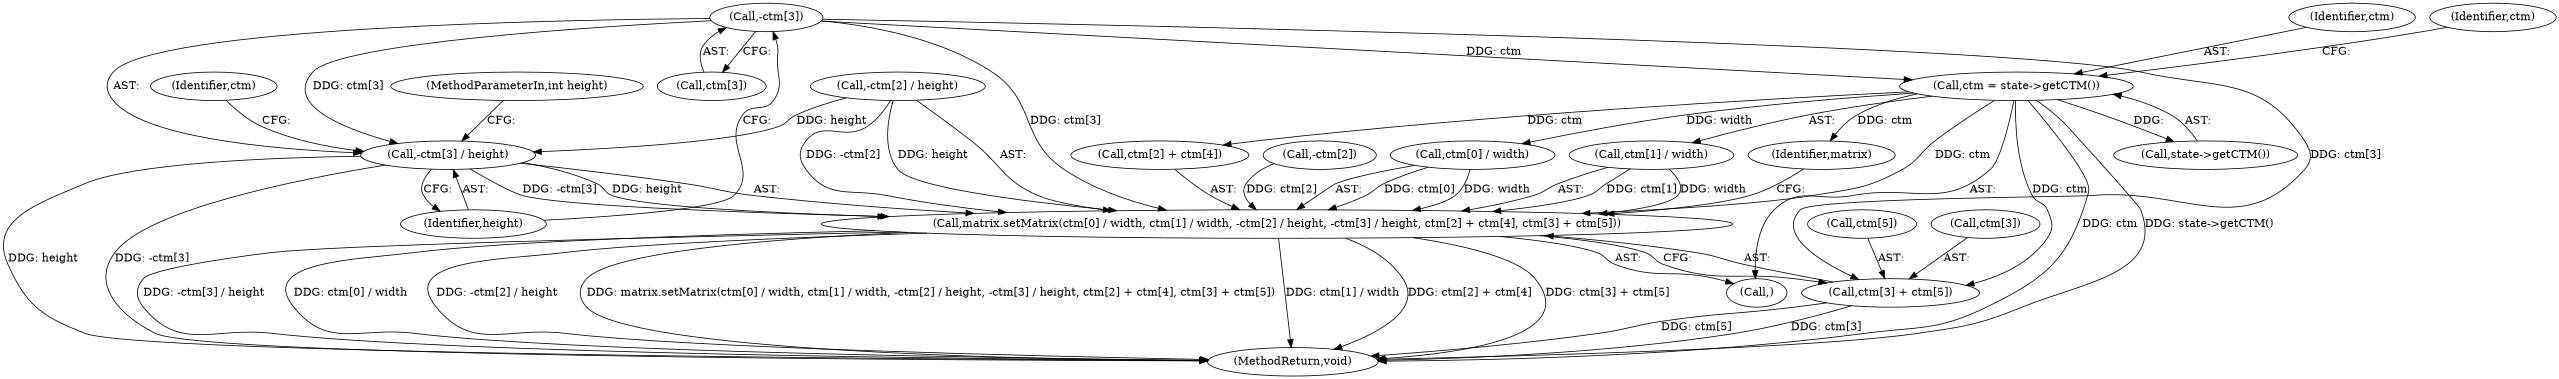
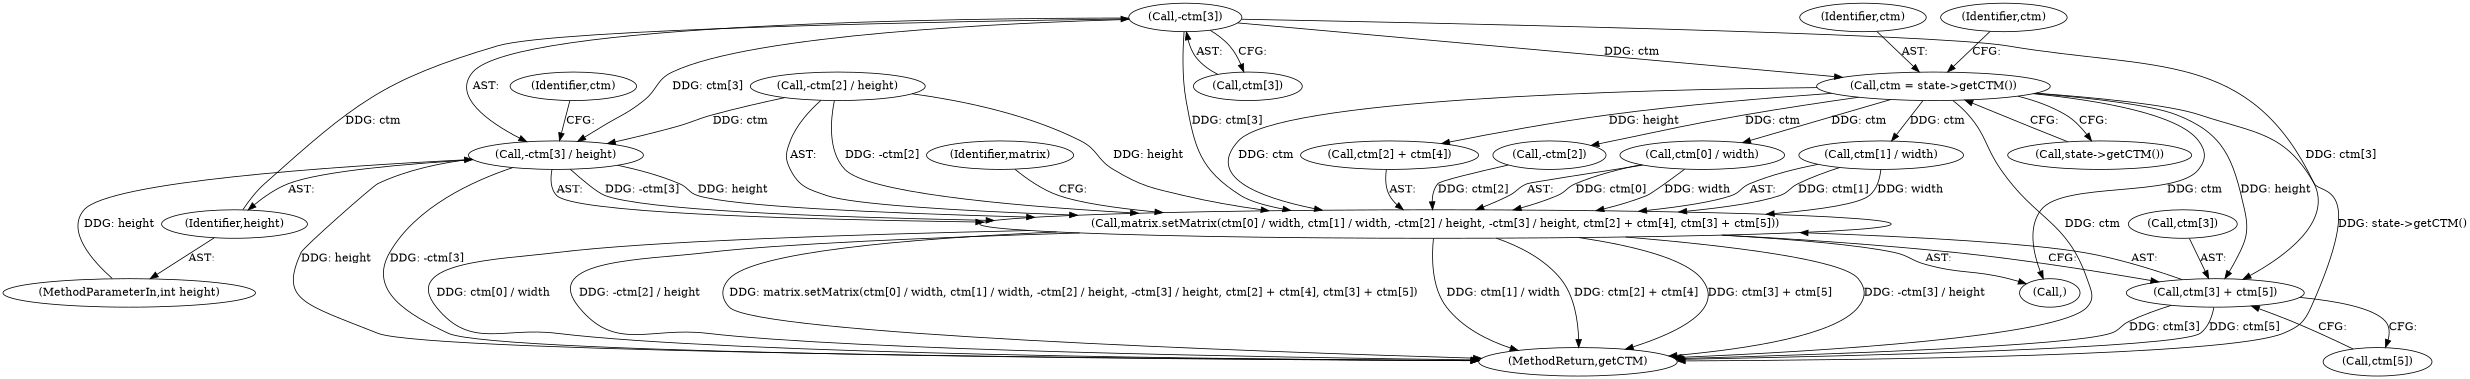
edge "(Call,ctm = state->getCTM())" -> "(Identifier,matrix)": now "(Call,ctm = state->getCTM())" -> "(Call,-ctm[2])"
edge "(MethodParameterIn,int height)" -> "(Call,-ctm[3] / height)": label "CFG: " -> "DDG: height"
edge "(Identifier,height)" -> "(Call,-ctm[3])": label "CFG: " -> "DDG: ctm"
edge "(Call,-ctm[2] / height)" -> "(Call,-ctm[3] / height)": label "DDG: height" -> "DDG: ctm"
edge "(Call,ctm = state->getCTM())" -> "(Call,ctm[2] + ctm[4])": label "DDG: ctm" -> "DDG: height"
edge "(Call,ctm = state->getCTM())" -> "(Call,ctm[0] / width)": label "DDG: width" -> "DDG: ctm"
edge "(Call,ctm = state->getCTM())" -> "(Call,ctm[1] / width)": label "AST: " -> "DDG: ctm"
edge "(Call,ctm = state->getCTM())" -> "(Call,state->getCTM())": label "DDG: " -> "CFG: "
edge "(Call,state->getCTM())" -> "(Call,ctm = state->getCTM())": label "AST: " -> "CFG: "
edge "(Call,-ctm[3] / height)" -> "(Identifier,height)": label "CFG: " -> "AST: "
edge "(Call,ctm = state->getCTM())" -> "(Call,)": label "AST: " -> "DDG: ctm"
edge "(Call,ctm = state->getCTM())" -> "(Call,ctm[3] + ctm[5])": label "DDG: ctm" -> "DDG: height"
edge "(Identifier,height)" -> "(Call,-ctm[3] / height)": now "(Identifier,height)" -> "(MethodParameterIn,int height)"
edge "(Call,ctm[5])" -> "(Call,ctm[3] + ctm[5])": label "AST: " -> "CFG: "
edge "(Call,ctm[3] + ctm[5])" -> "(Call,ctm[5])": added, label "CFG:"
node "(MethodReturn,void)": label "(MethodReturn,void)" -> "(MethodReturn,getCTM)"
